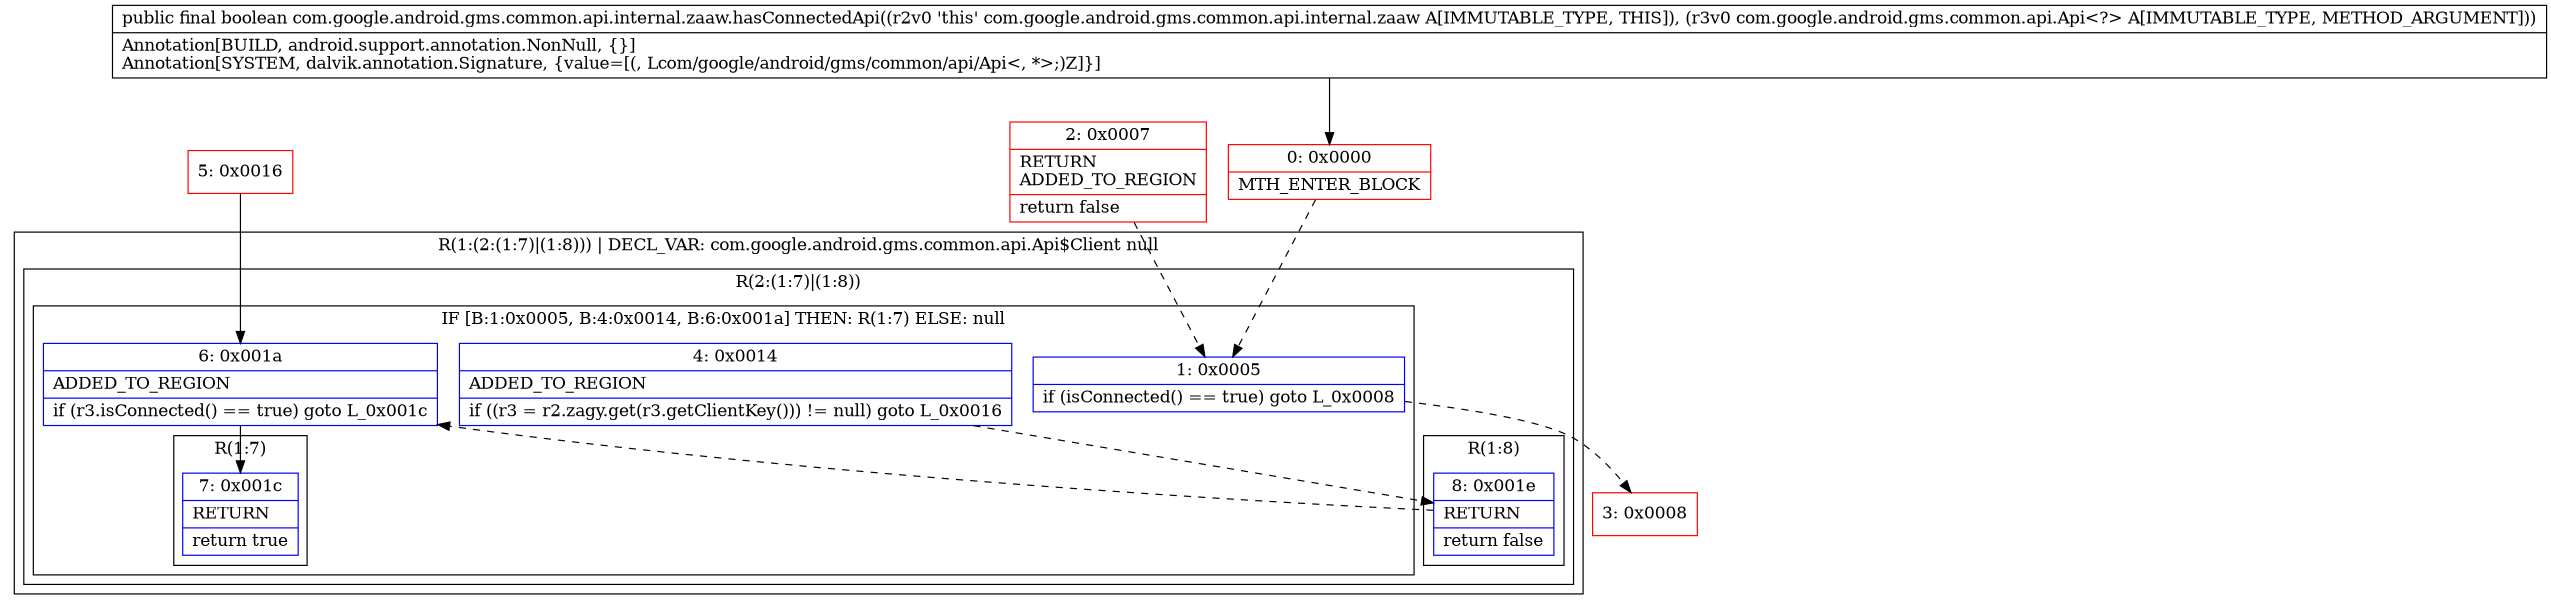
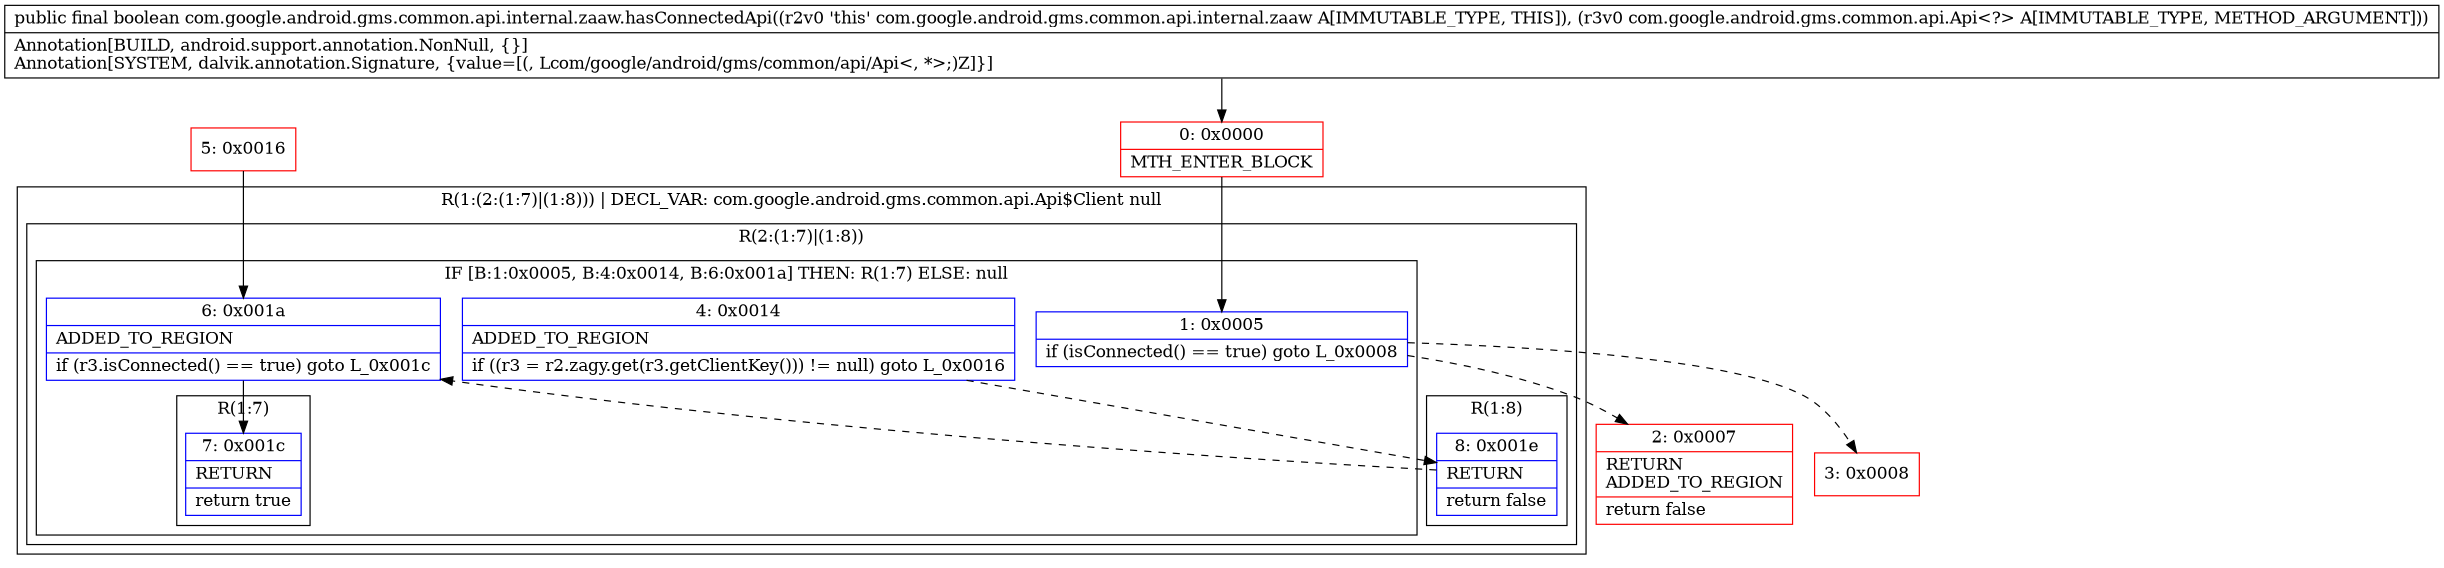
edge "0: 0x0000" -> "1: 0x0005": style dashed -> solid
edge "2: 0x0007" -> "1: 0x0005": reversed
